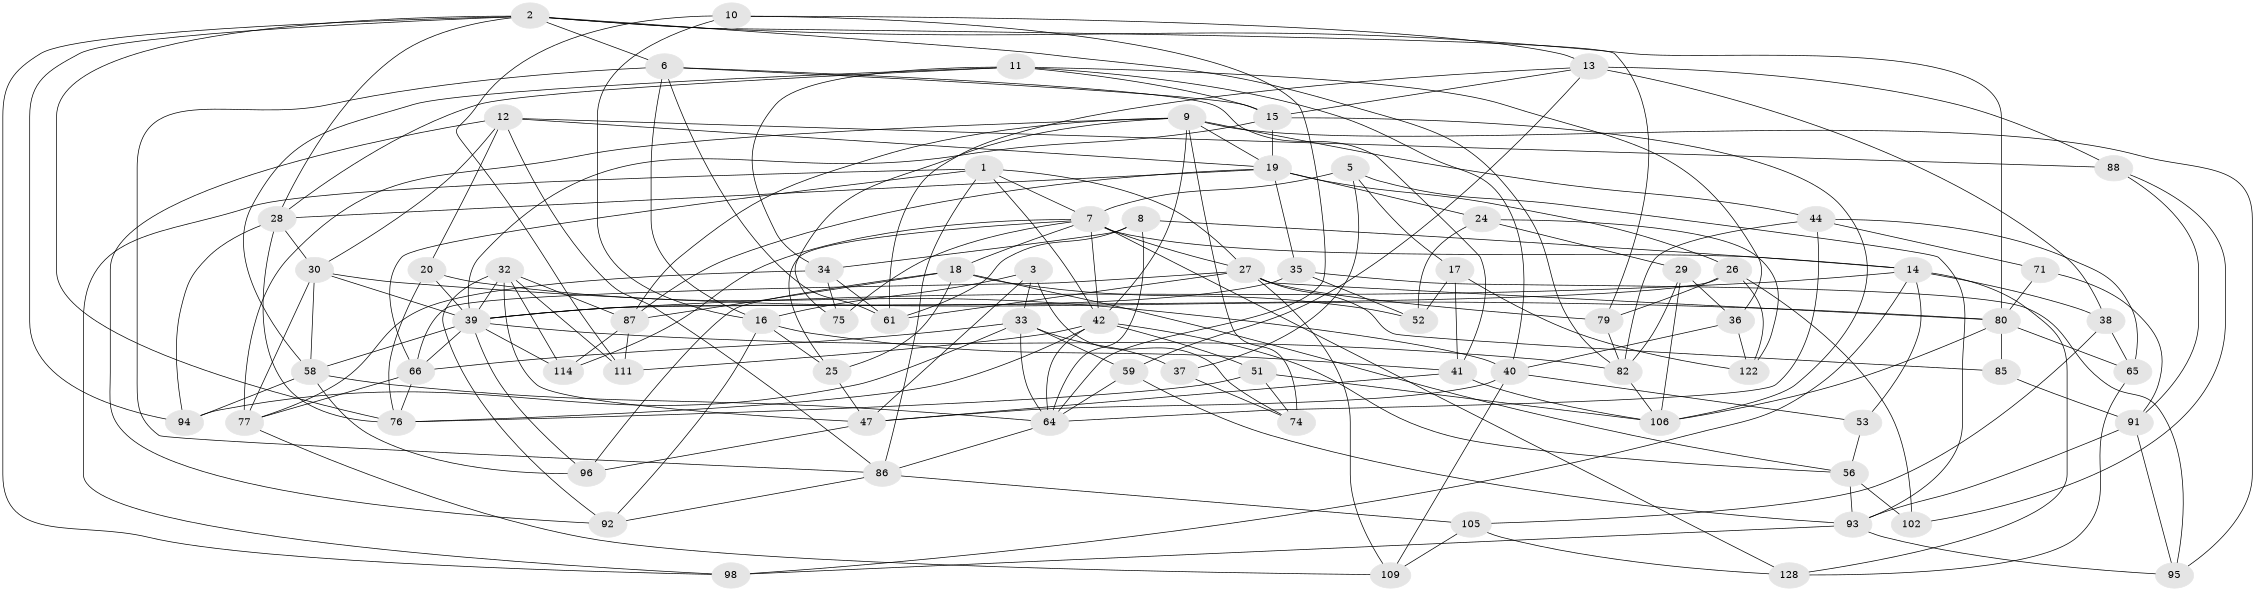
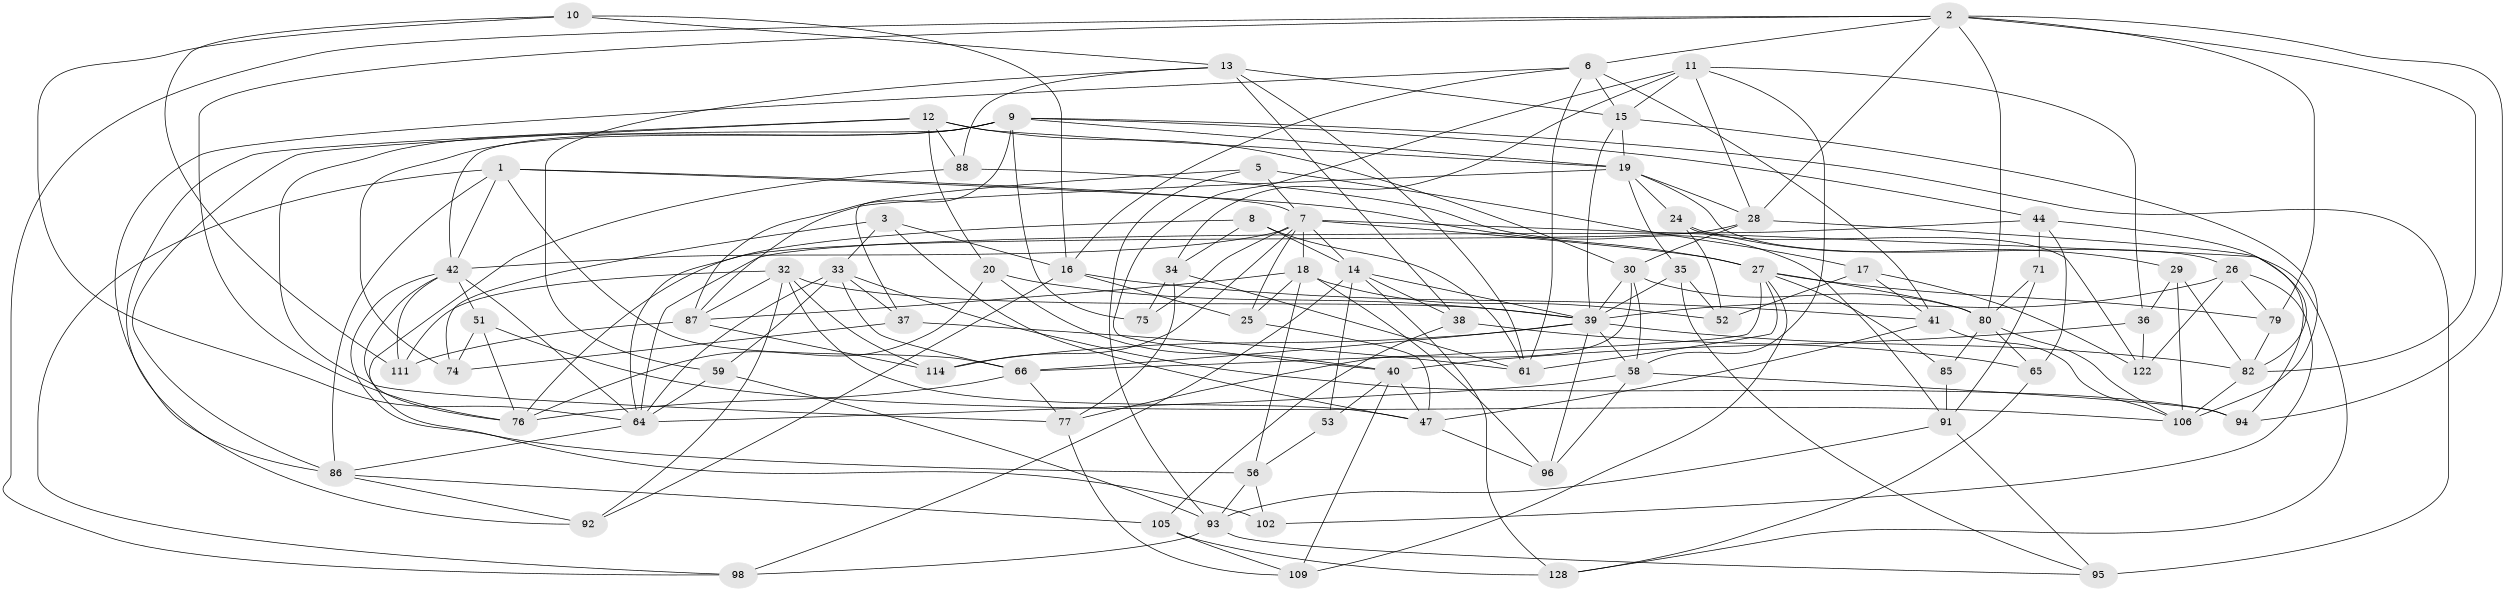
edge "37" -- "61": added
